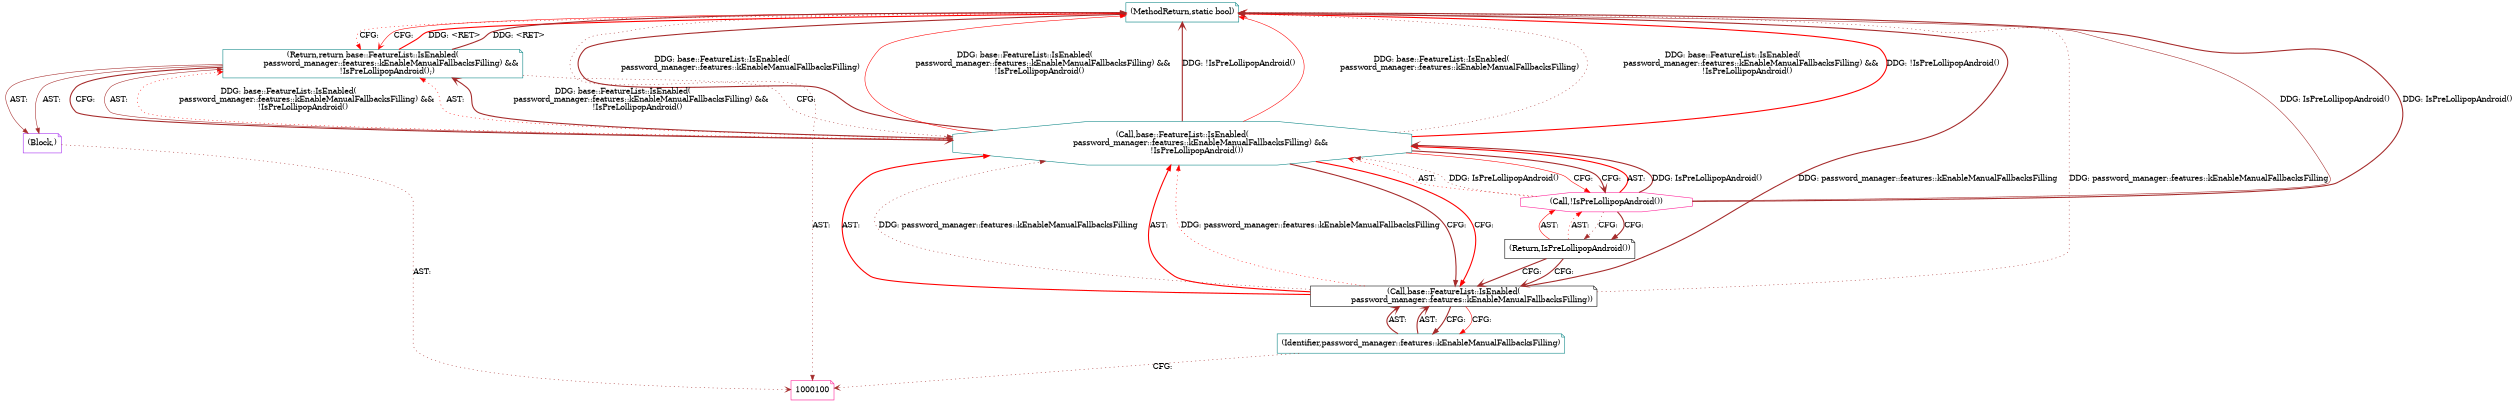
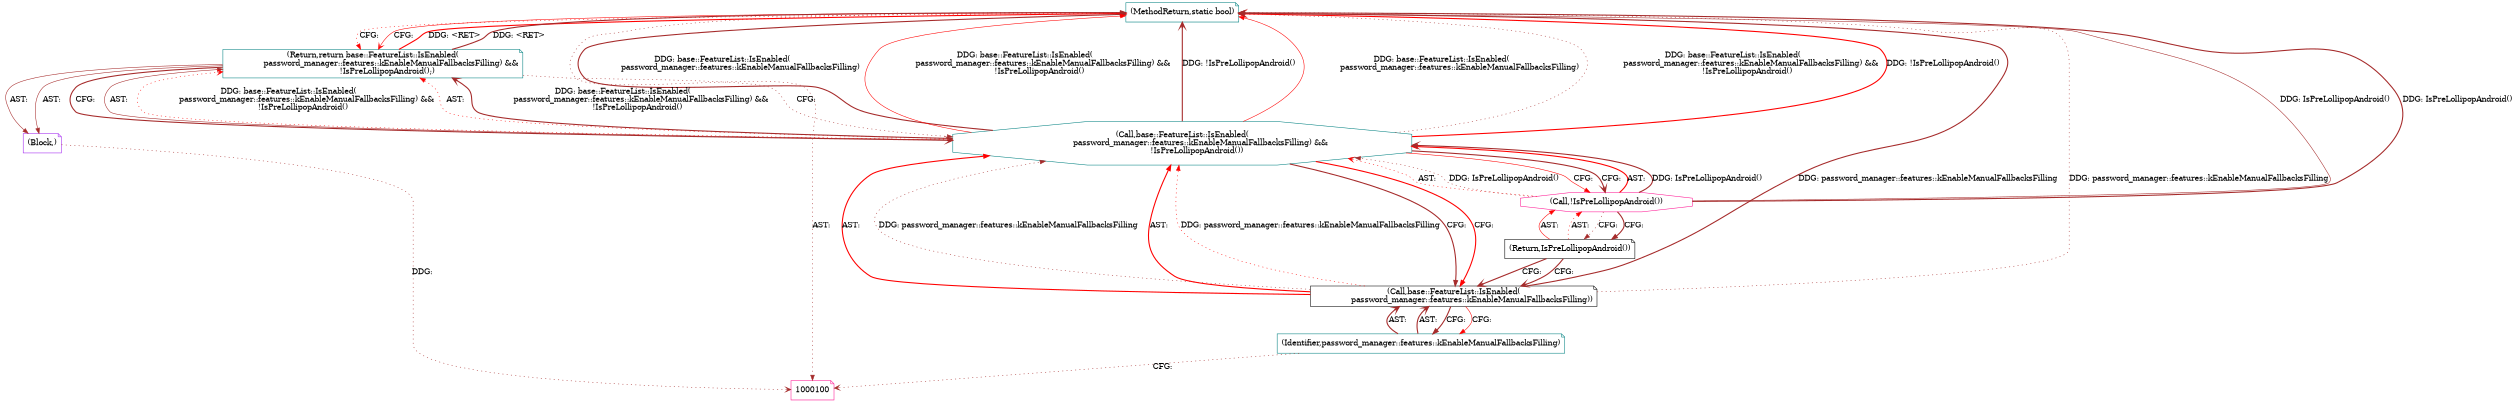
edge "(Block,)" -> "1000100": label "AST: " -> "DDG: "
